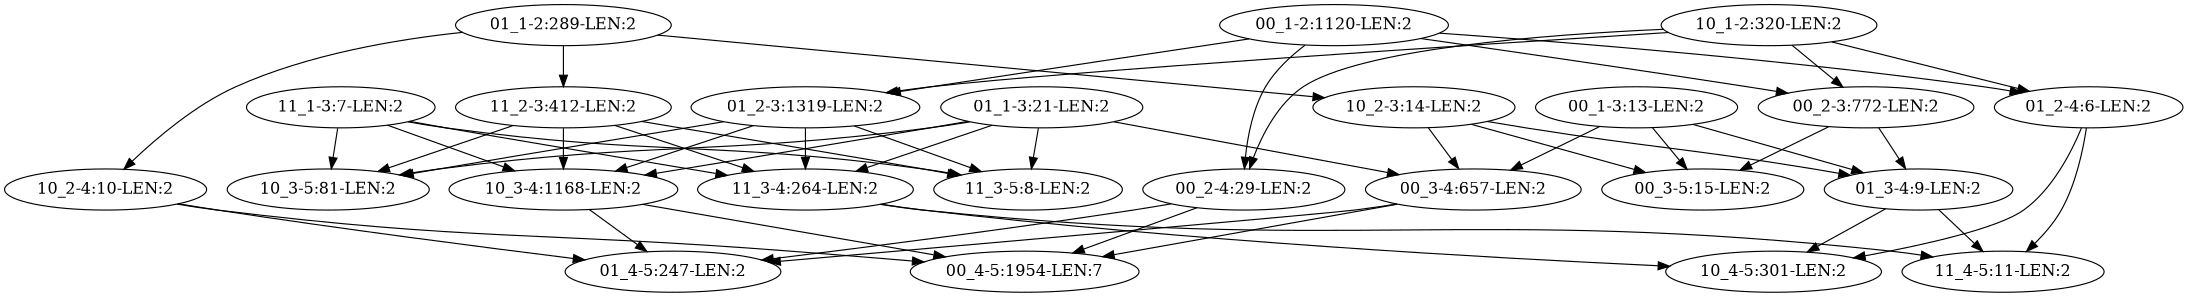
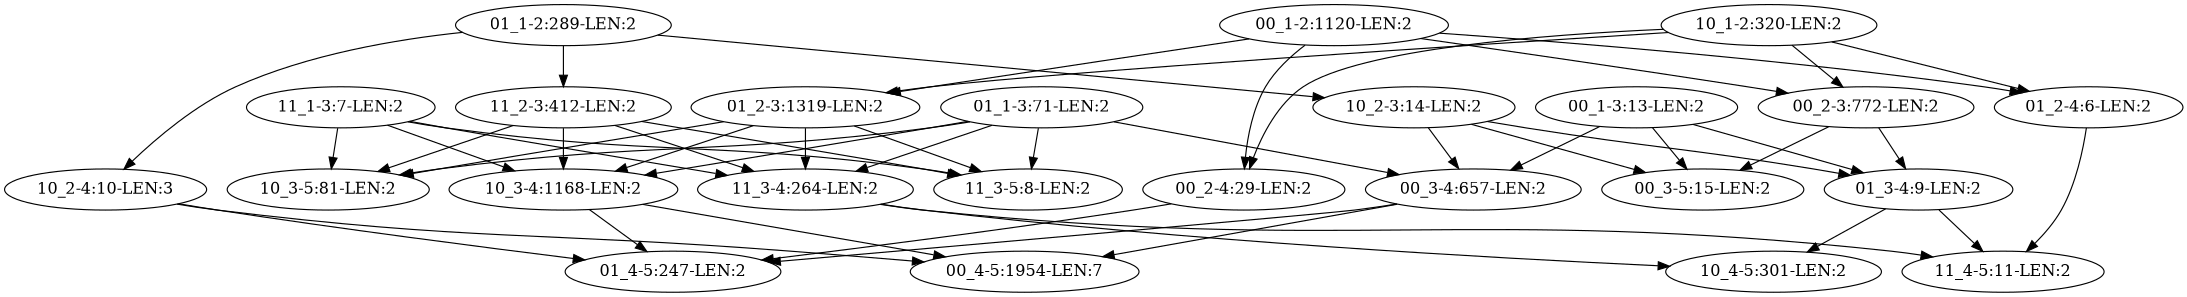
node "01_1-3:21-LEN:2": label "01_1-3:21-LEN:2" -> "01_1-3:71-LEN:2"
node "10_2-4:10-LEN:2": label "10_2-4:10-LEN:2" -> "10_2-4:10-LEN:3"
edge "00_2-4:29-LEN:2" -> "00_4-5:1954-LEN:7": removed
edge "01_2-4:6-LEN:2" -> "10_4-5:301-LEN:2": removed
